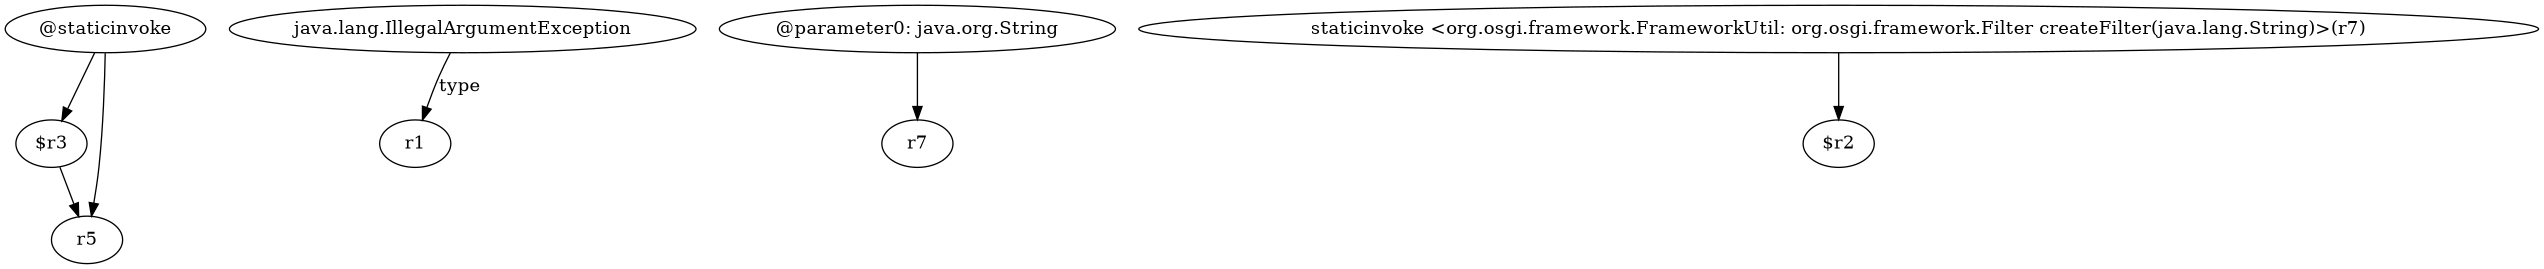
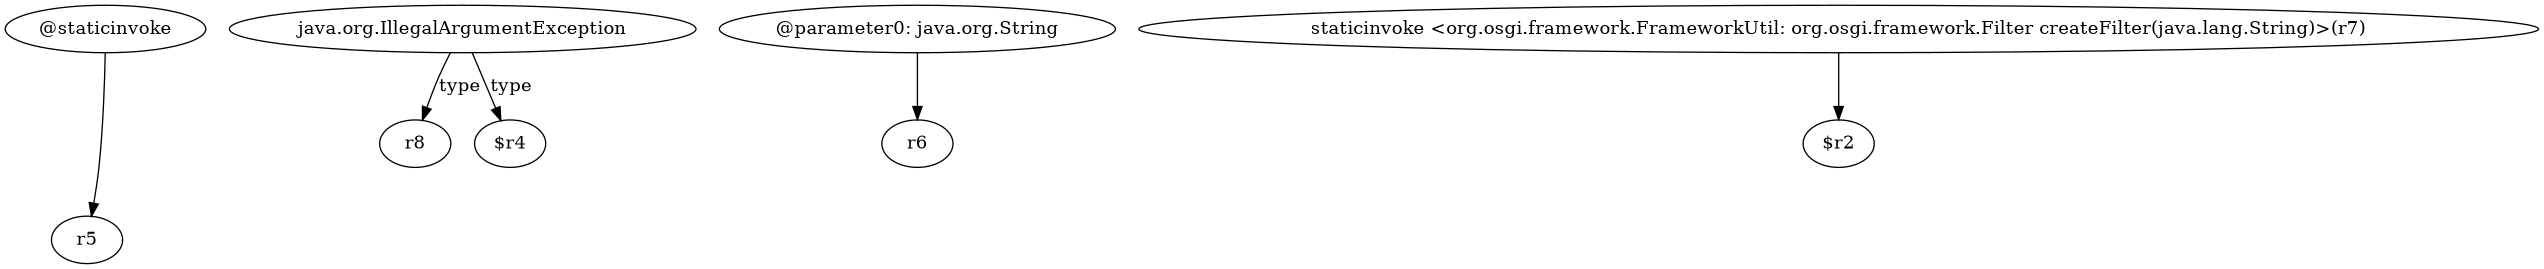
node "java.lang.IllegalArgumentException": label "java.lang.IllegalArgumentException" -> "java.org.IllegalArgumentException"
node "$r3": removed
node "r1": label "r1" -> "r8"
node "$r4": added
node "r7": label "r7" -> "r6"
